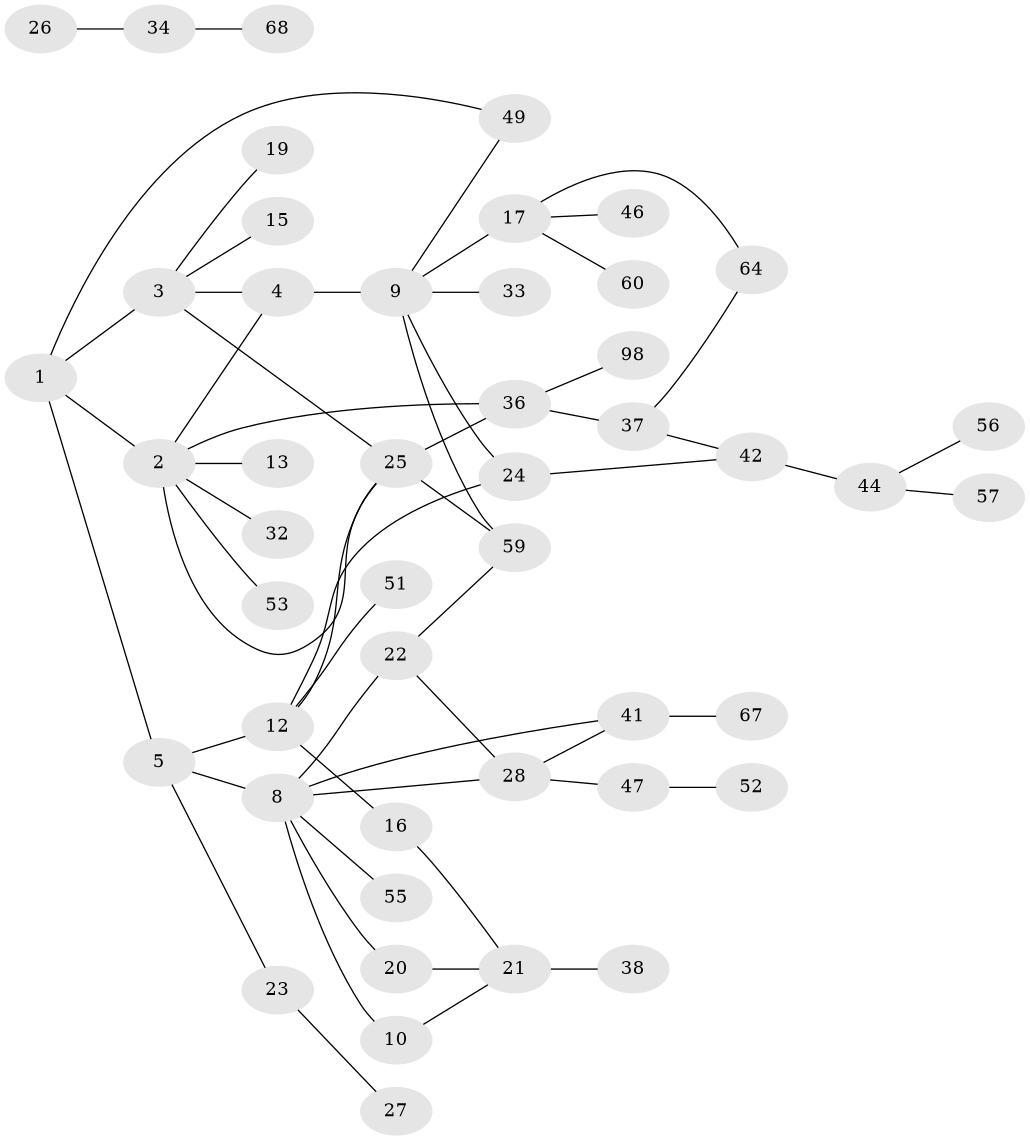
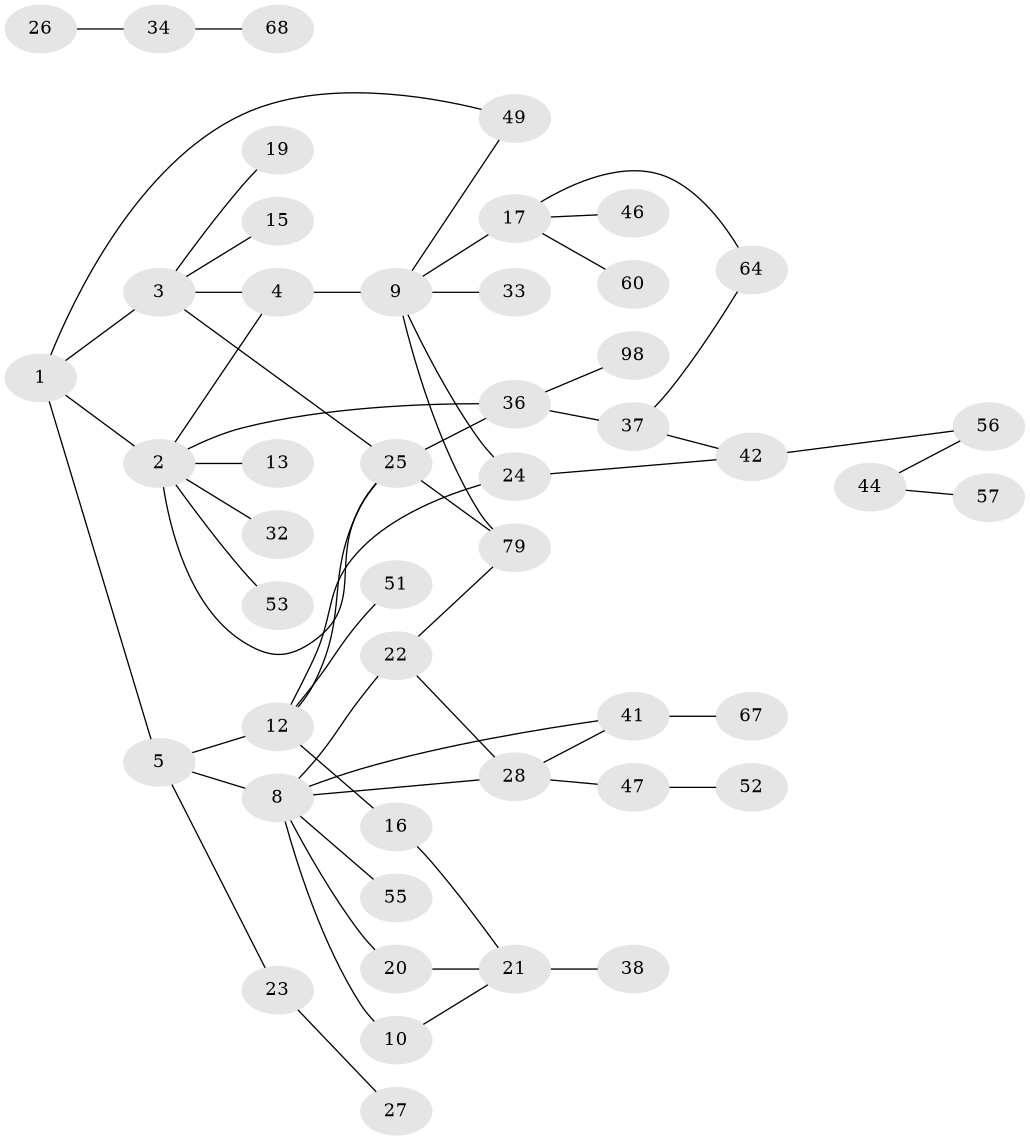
edge "42" -- "44": now "42" -- "56"
node "59": label "59" -> "79"
